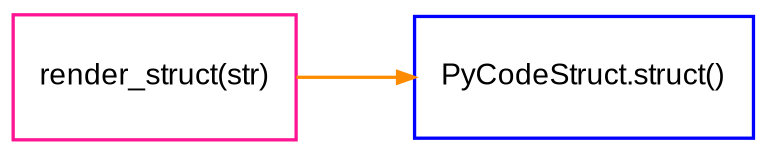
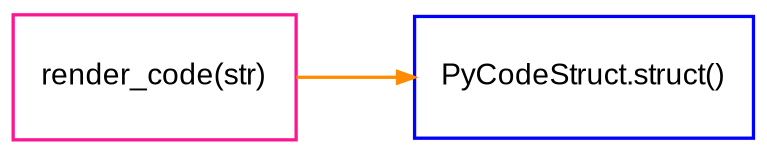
node "render_struct(str)": label "render_struct(str)" -> "render_code(str)"
